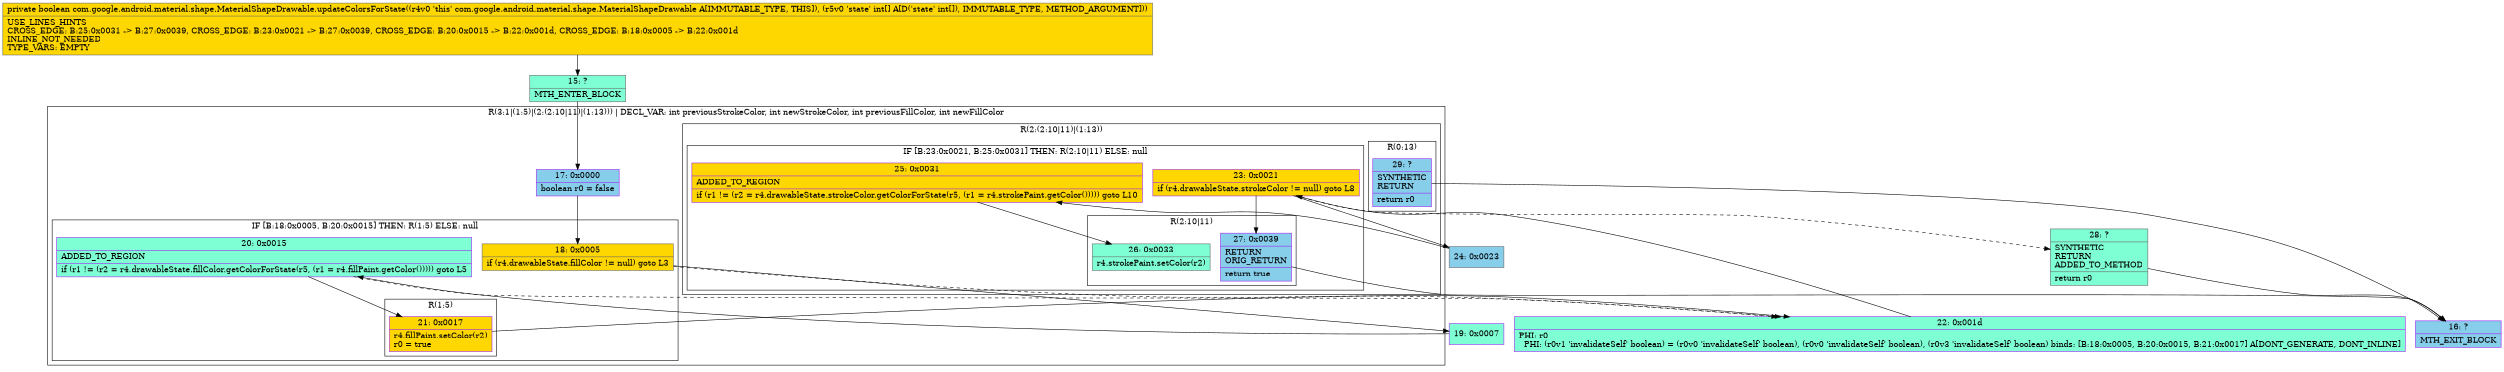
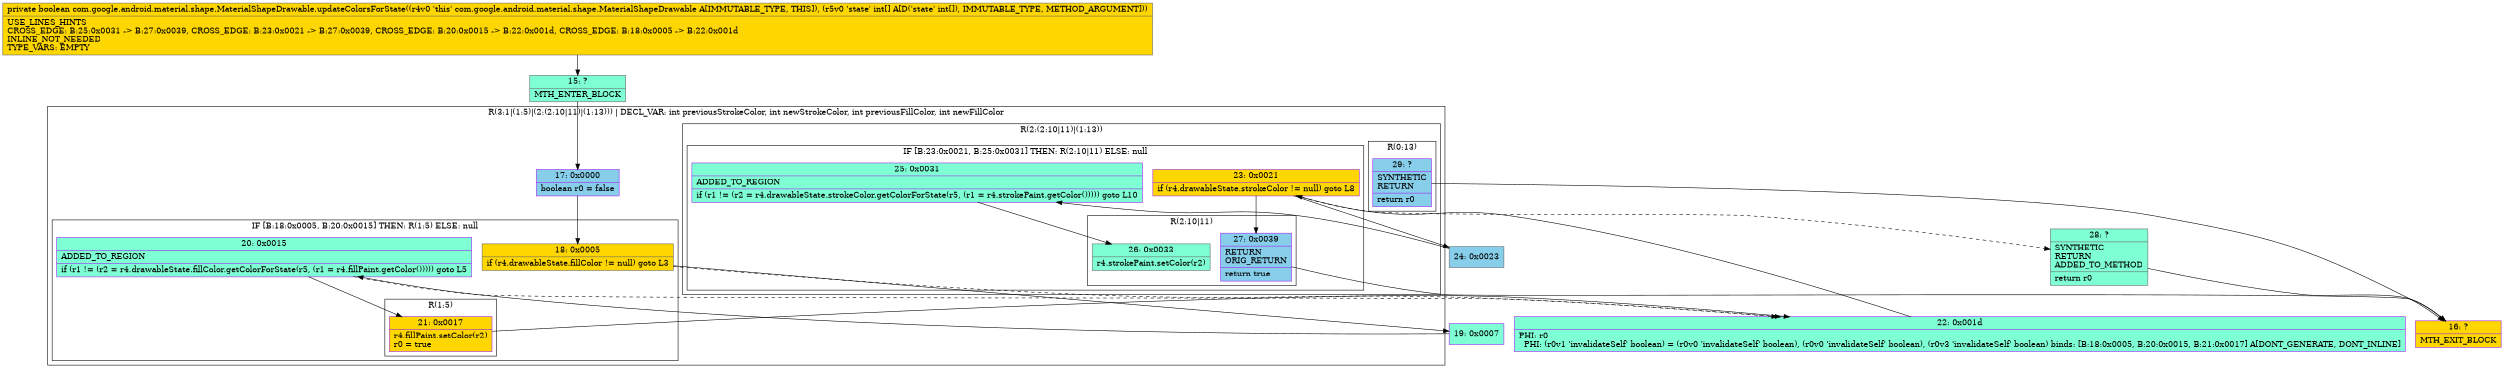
node "25: 0x0031": fillcolor gold -> aquamarine
node "16: ?": fillcolor skyblue -> gold
